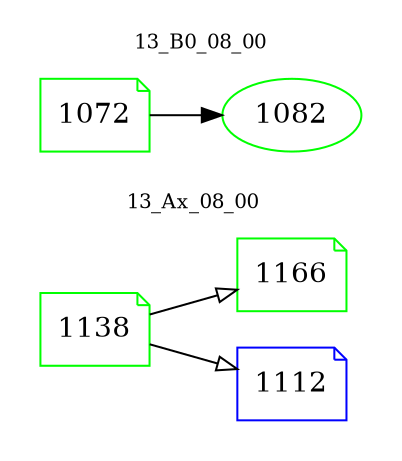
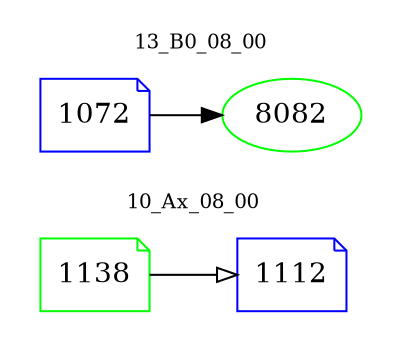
node "1072": color green -> blue
node "1082": label "1082" -> "8082"
cluster "13_Ax_08_00": label "13_Ax_08_00" -> "10_Ax_08_00"
node "1166": removed
